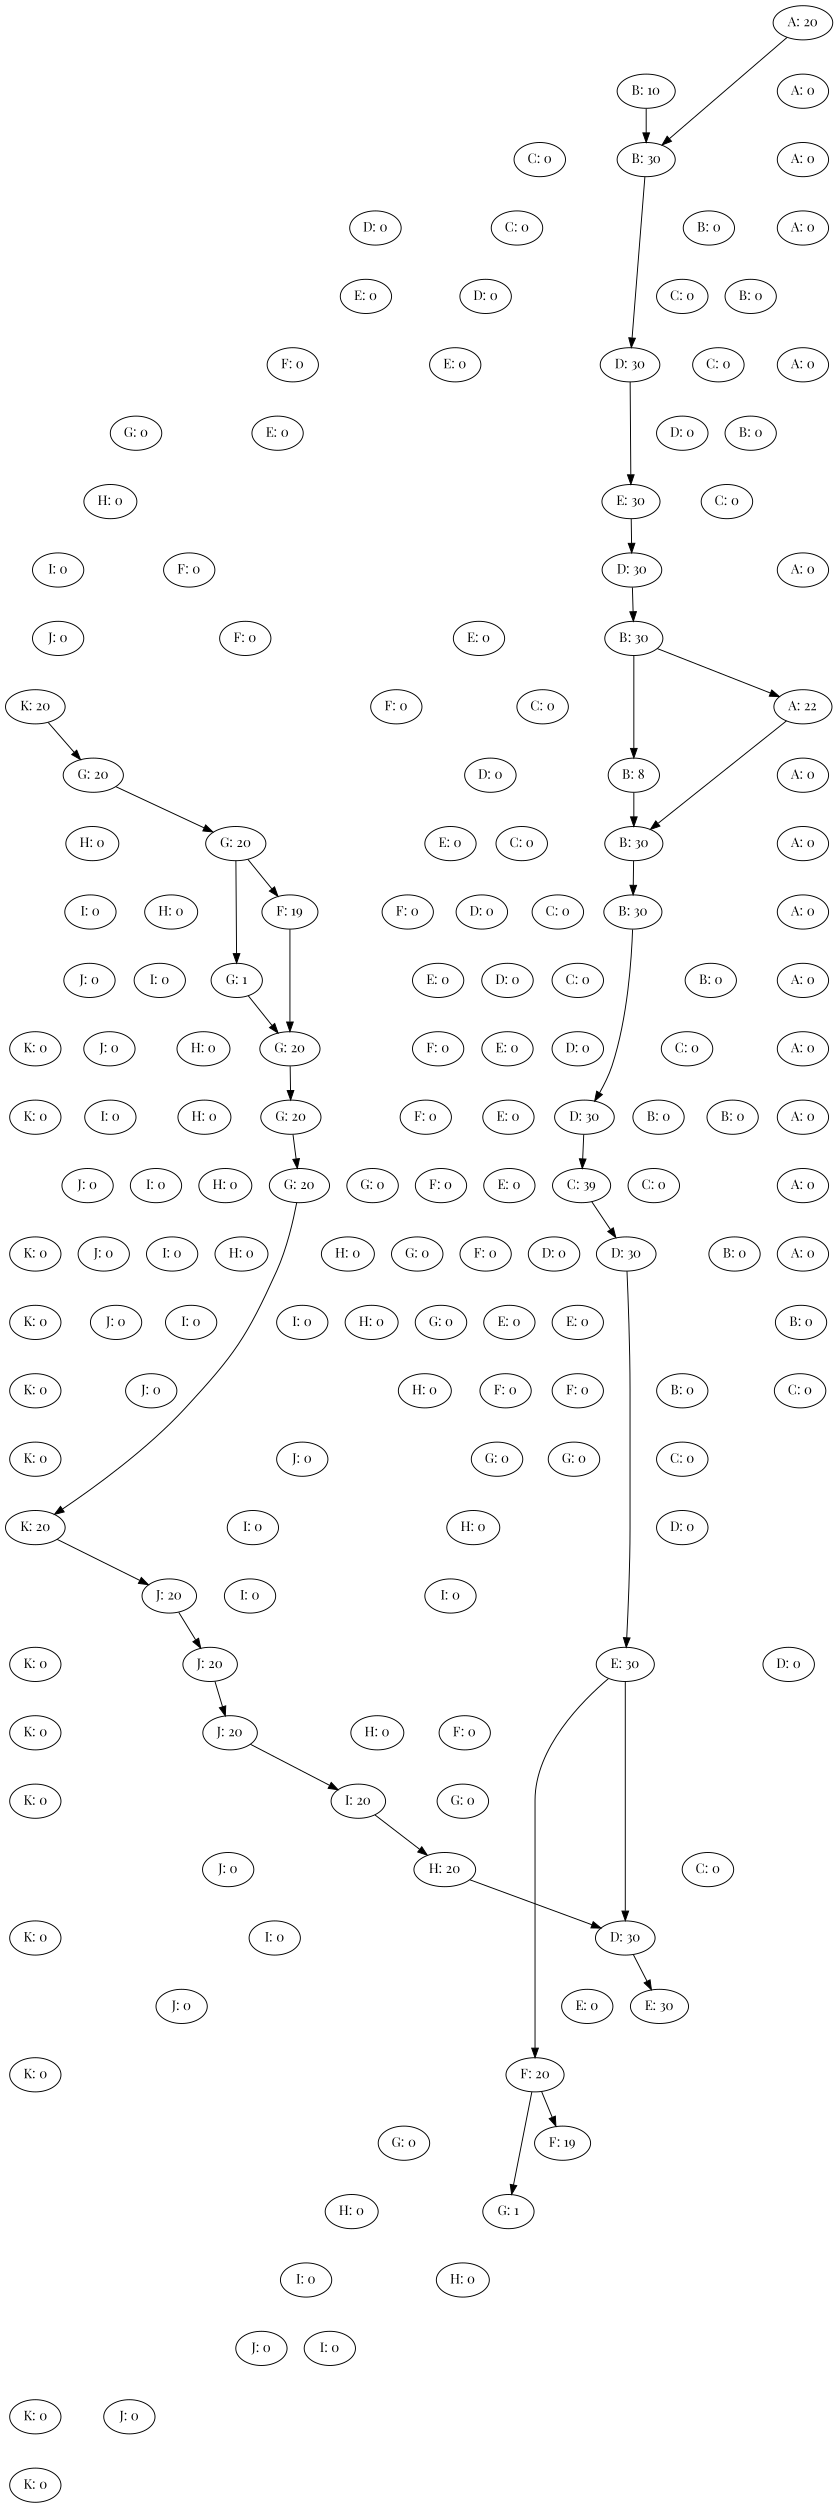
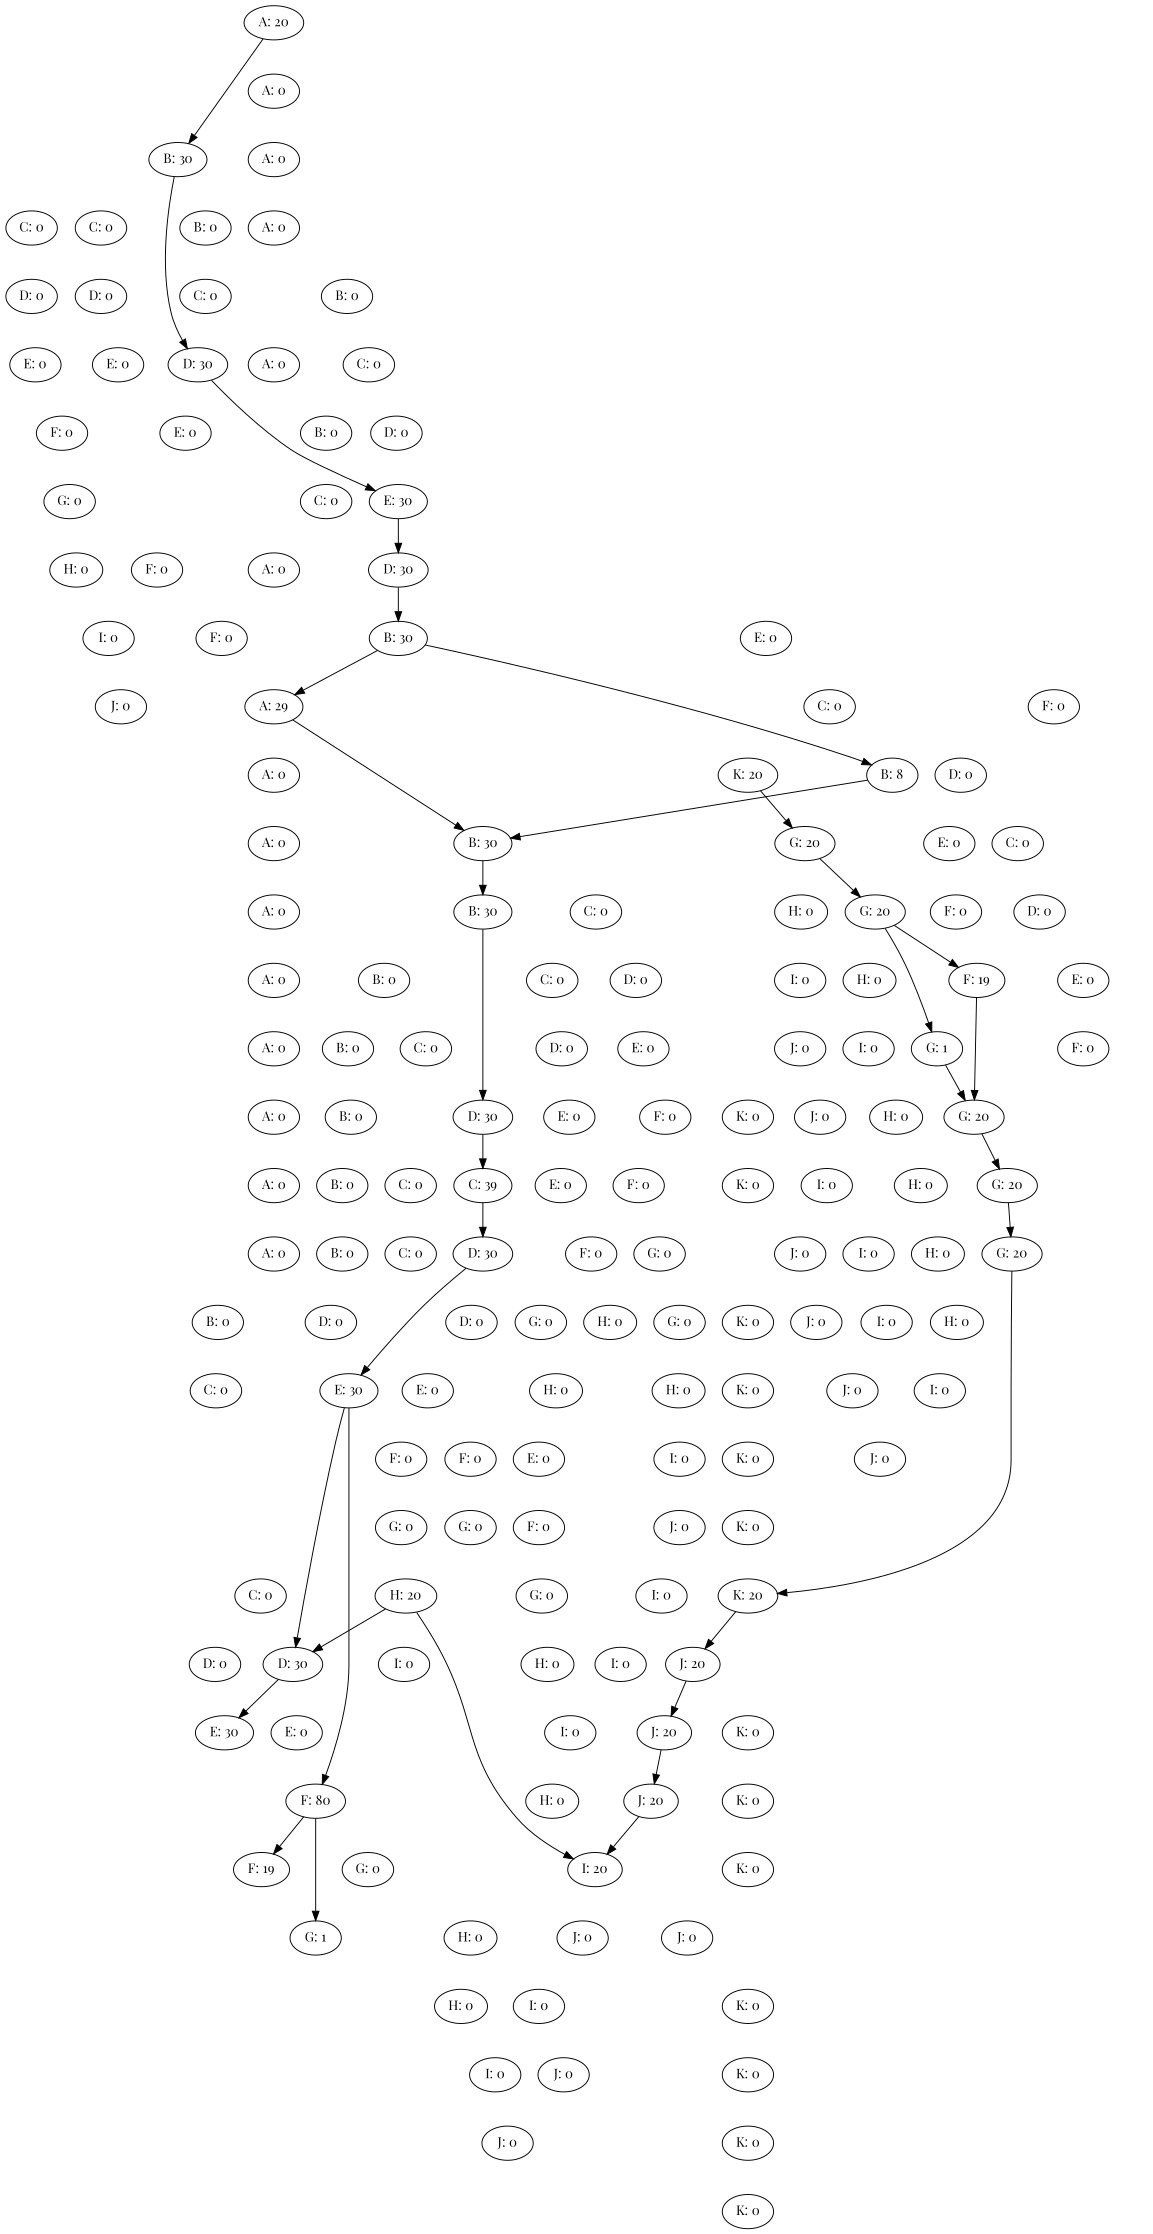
node "B: 10": removed
node "A: 22": label "A: 22" -> "A: 29"
edge "I: 20" -> "H: 20": reversed
node "F: 20": label "F: 20" -> "F: 80"
